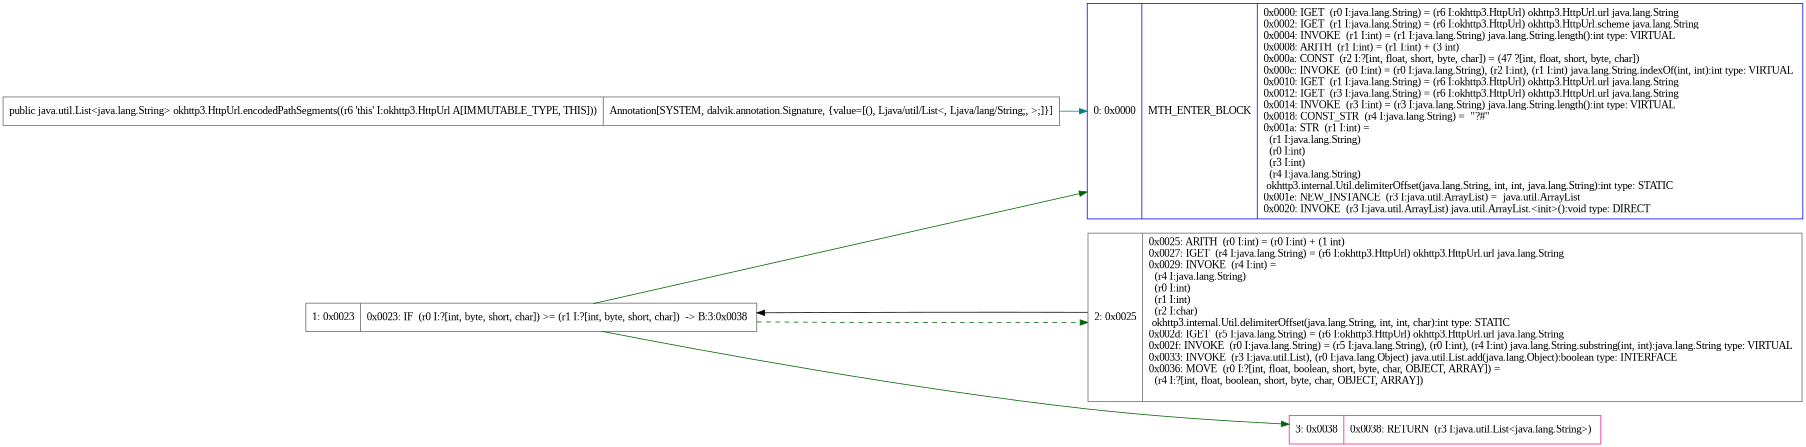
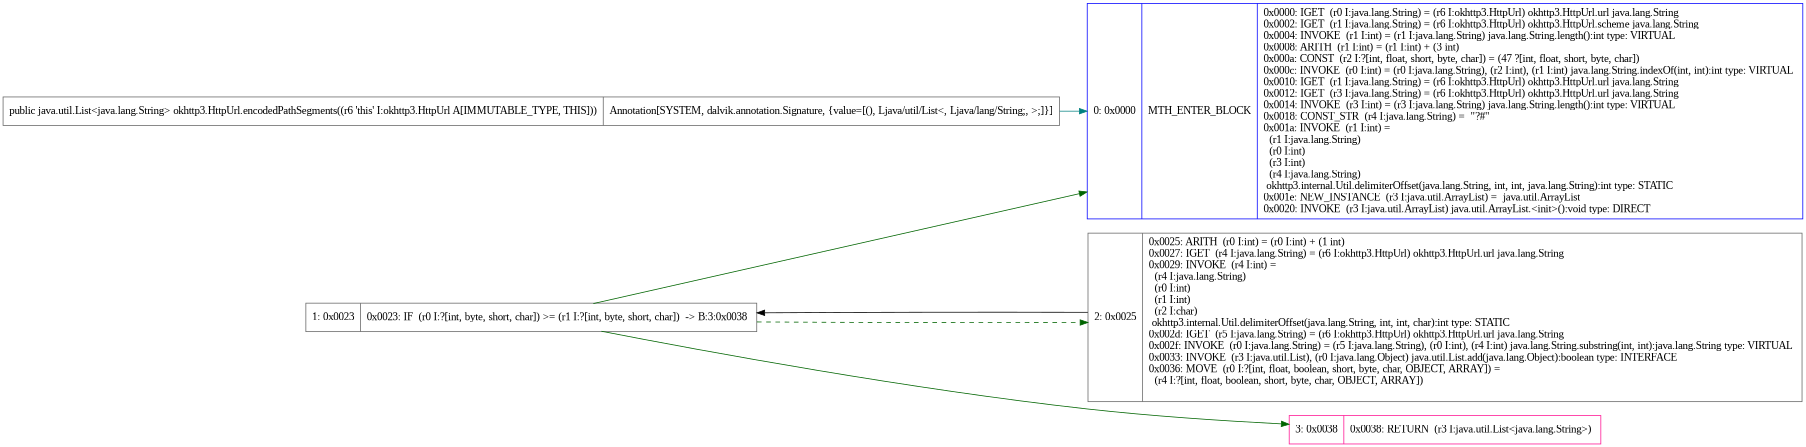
node "0: 0x0000": text "0x001a: STR  (r1 I:int) =" -> "0x001a: INVOKE  (r1 I:int) ="
